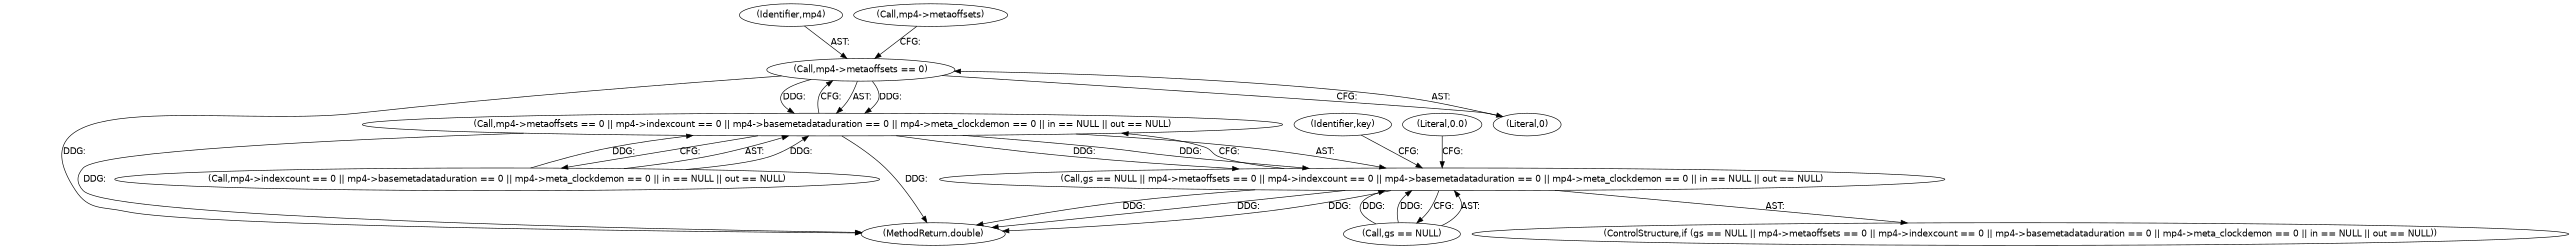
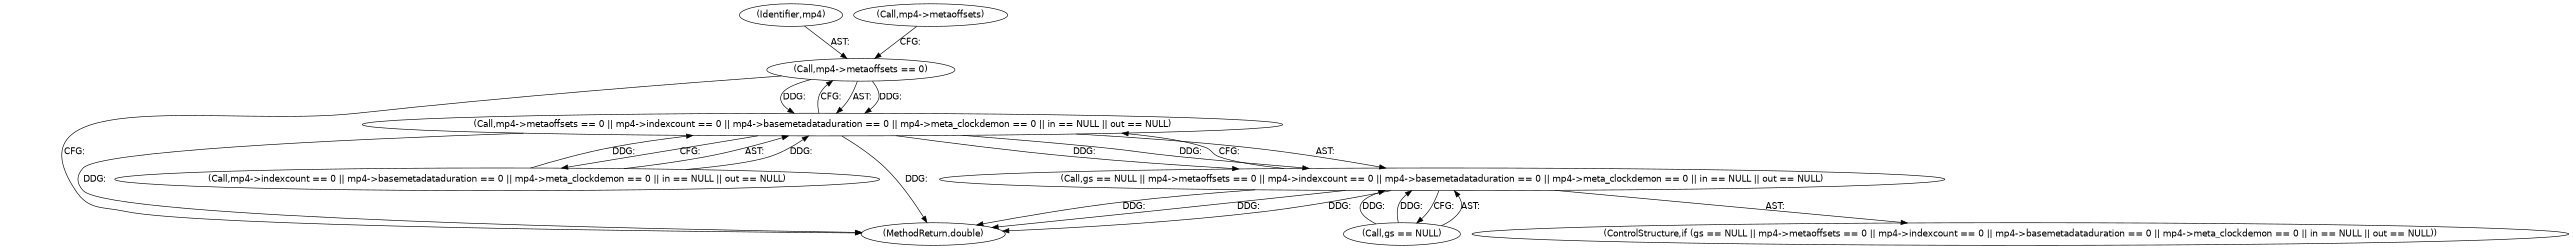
node "(Identifier,key)": removed
node "(Literal,0.0)": removed
node "(Literal,0)": removed
edge "(Call,mp4->metaoffsets == 0)" -> "(MethodReturn,double)": label "DDG: " -> "CFG: "
